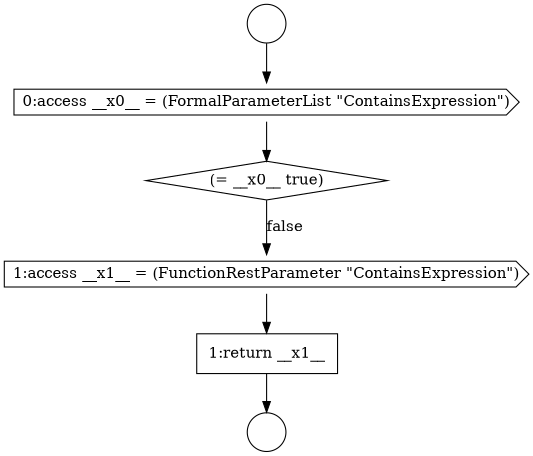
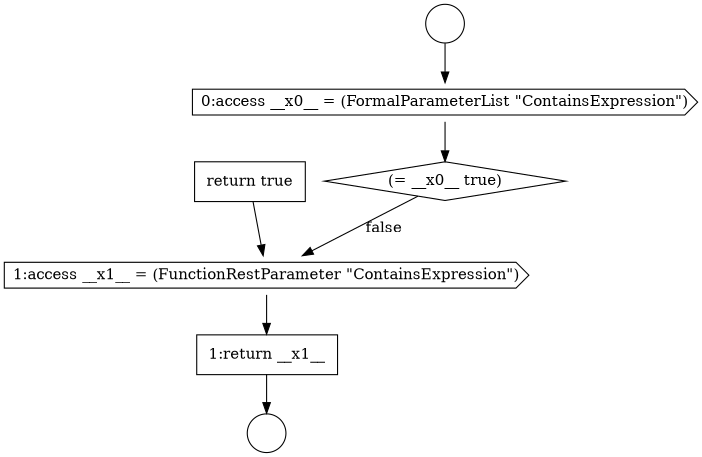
node "return true": added
